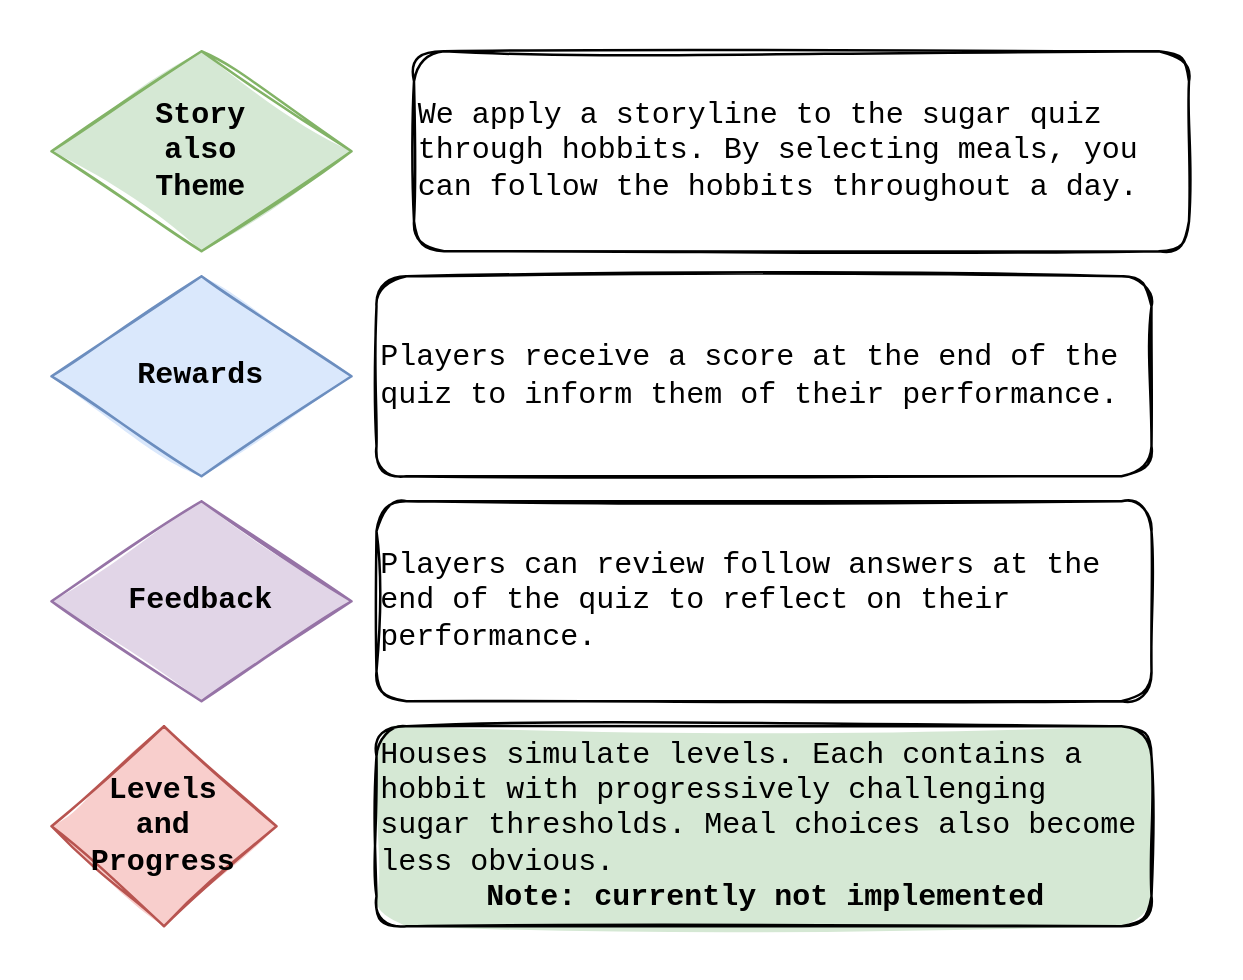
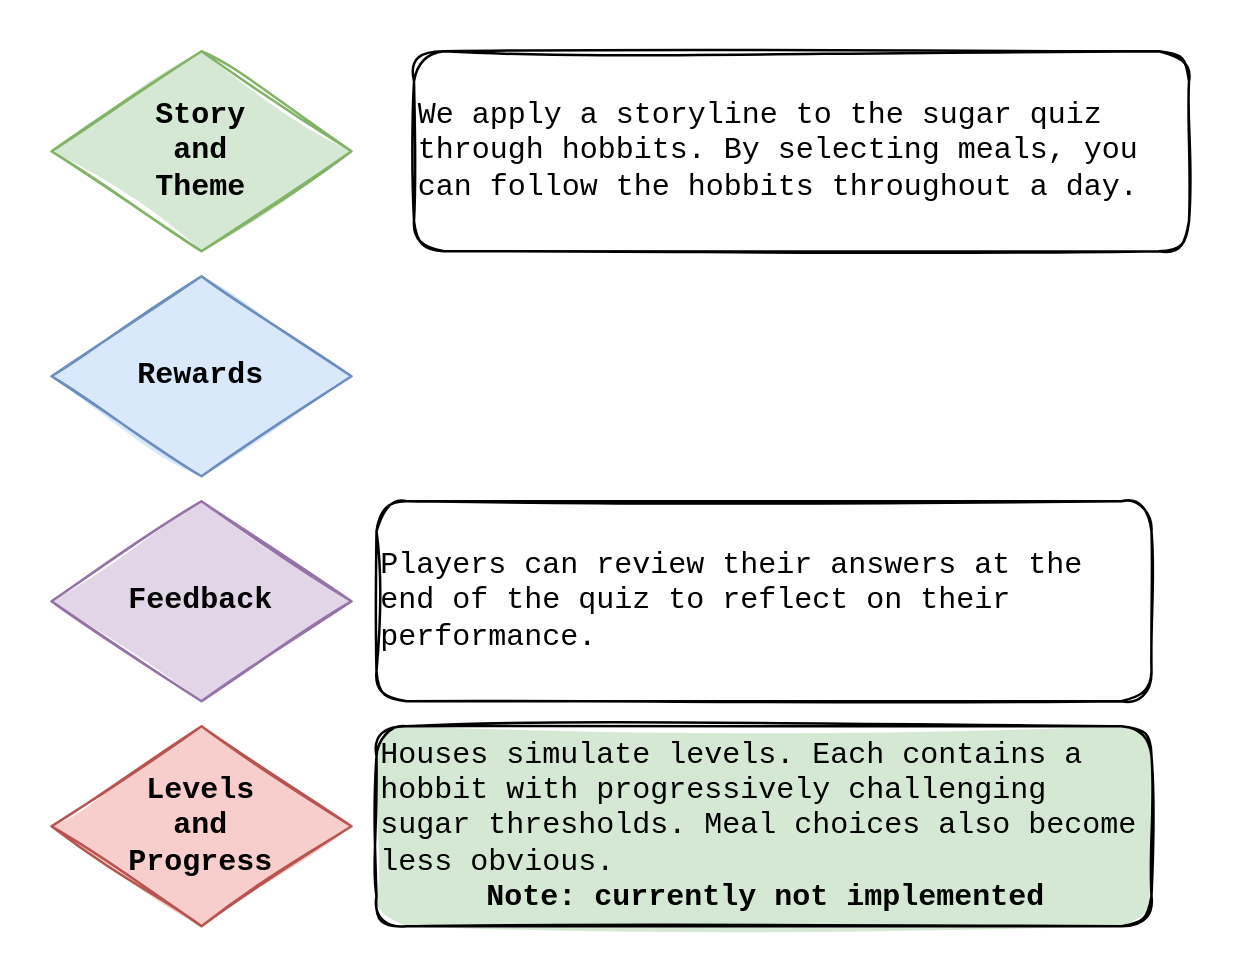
node "Story also Theme": label "Story also Theme" -> "Story and Theme"
node "Players receive a score at the end of the quiz to inform them of their performance.": removed
node "Players can review follow answers at the end of the quiz to reflect on their performance.": label "Players can review follow answers at the end of the quiz to reflect on their performance." -> "Players can review their answers at the end of the quiz to reflect on their performance."
node "Levels and Progress": size 225x200 -> 300x200
